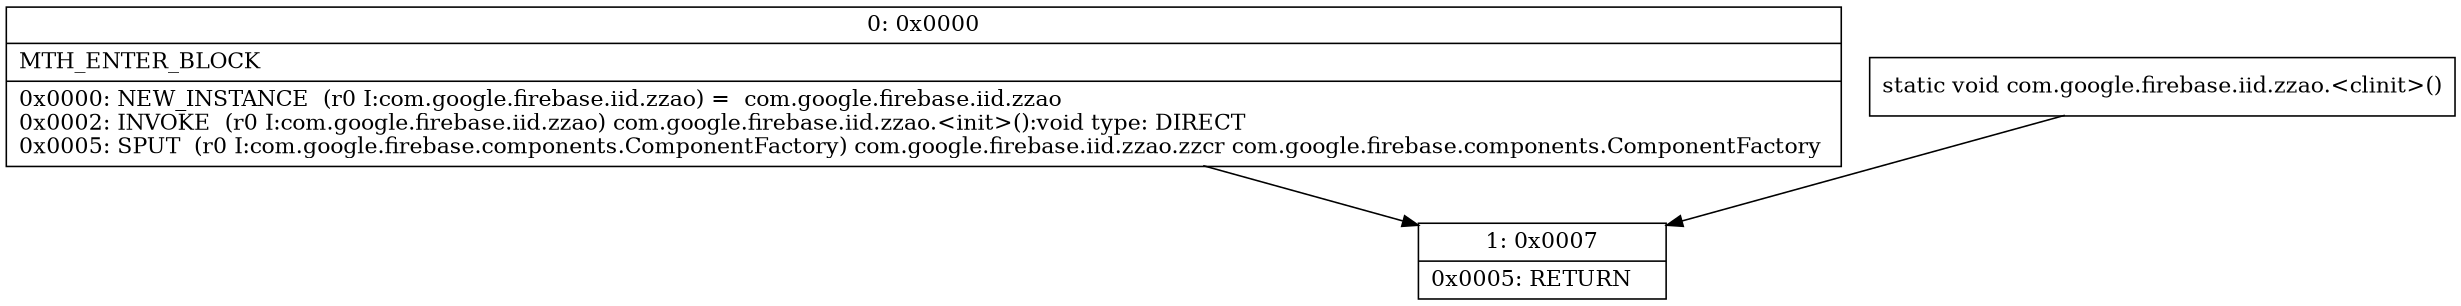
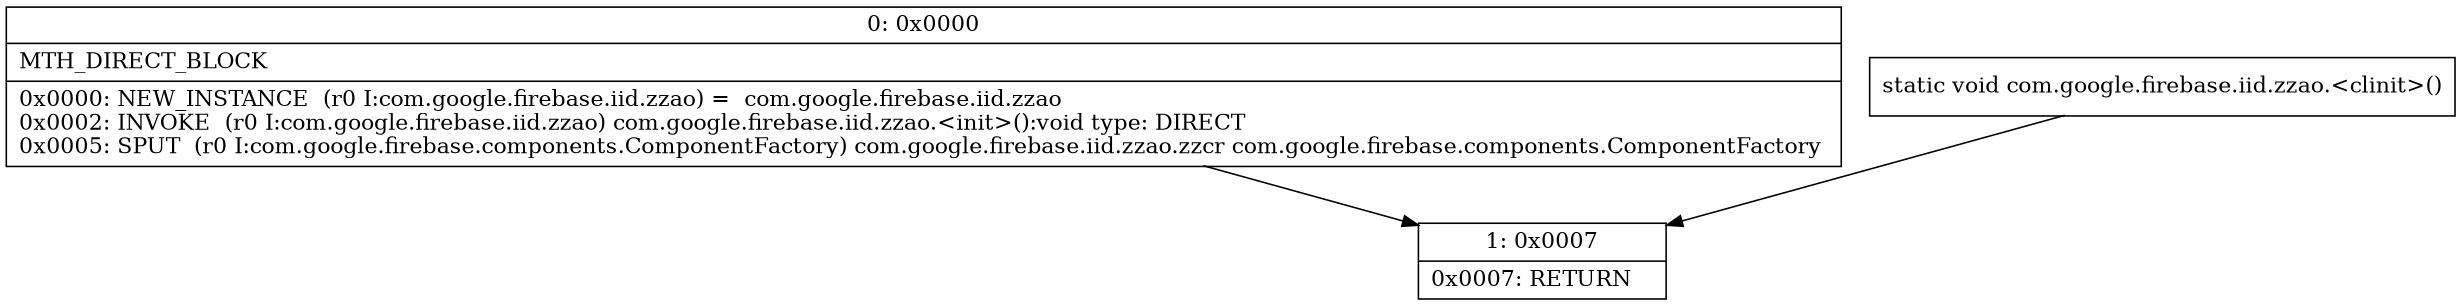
node "0: 0x0000": text "MTH_ENTER_BLOCK" -> "MTH_DIRECT_BLOCK"
node "1: 0x0007": text "0x0005: RETURN" -> "0x0007: RETURN"
